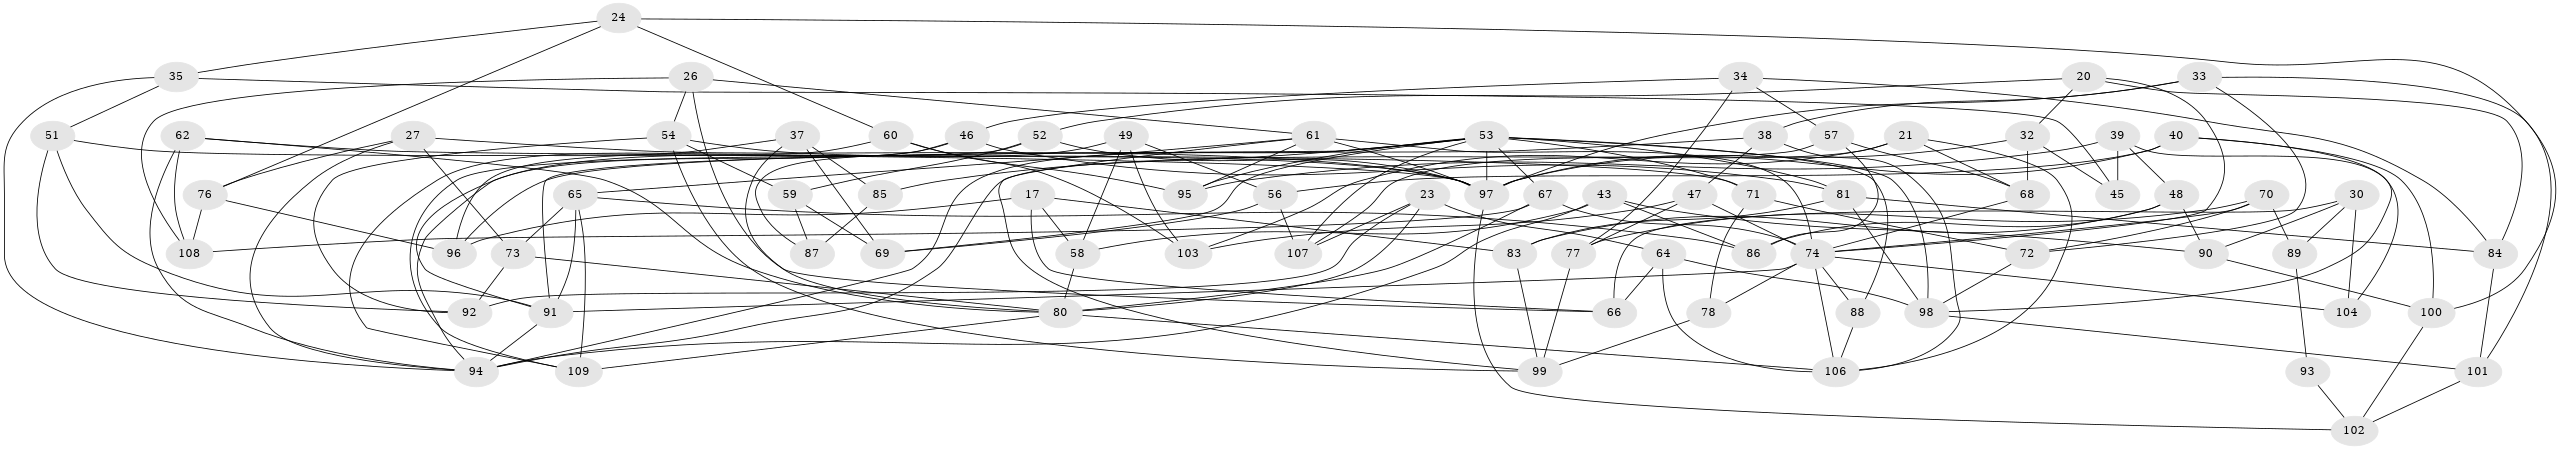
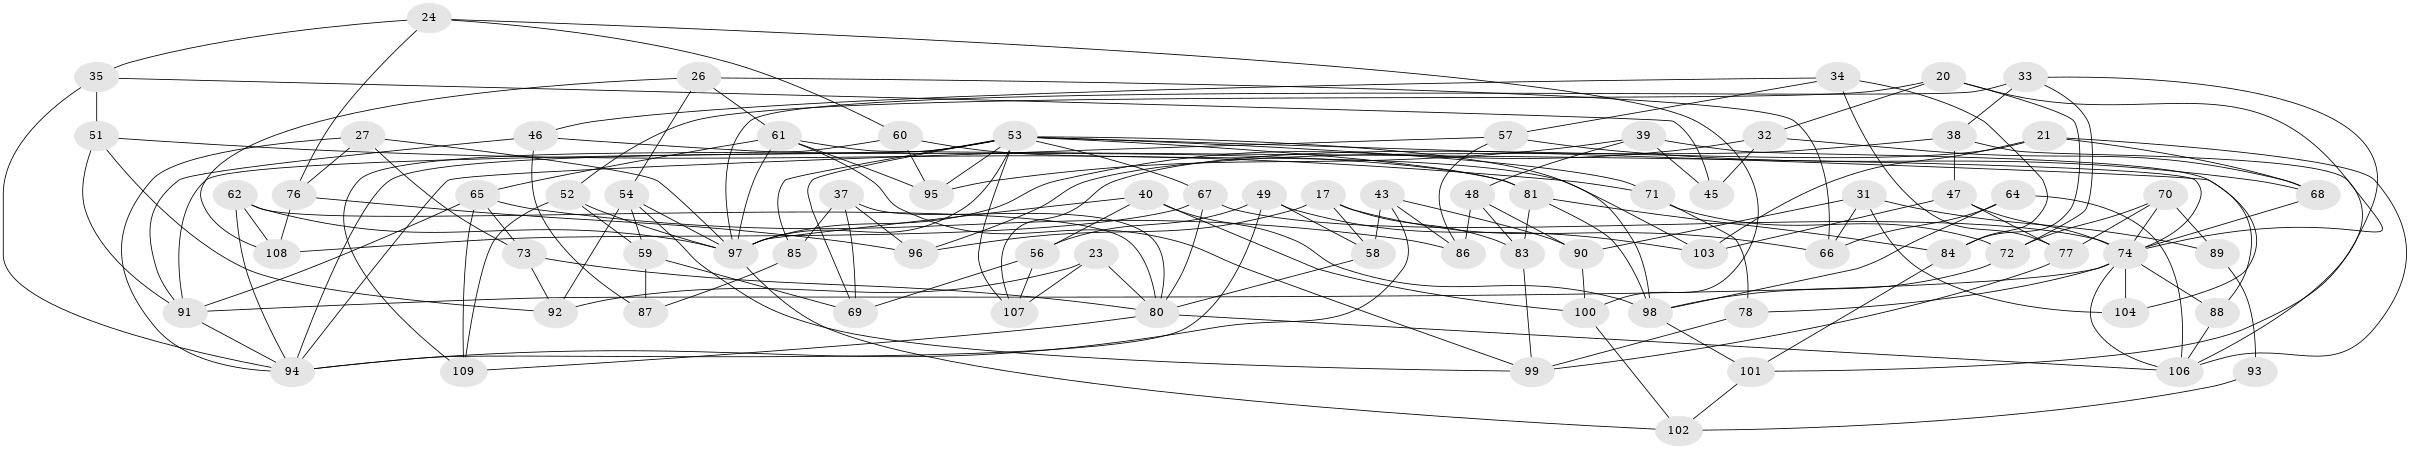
node "30": label "30" -> "31"
edge "23" -- "64": removed
